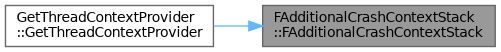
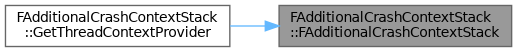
node "GetThreadContextProvider ::GetThreadContextProvider": label "GetThreadContextProvider ::GetThreadContextProvider" -> "FAdditionalCrashContextStack ::GetThreadContextProvider"
